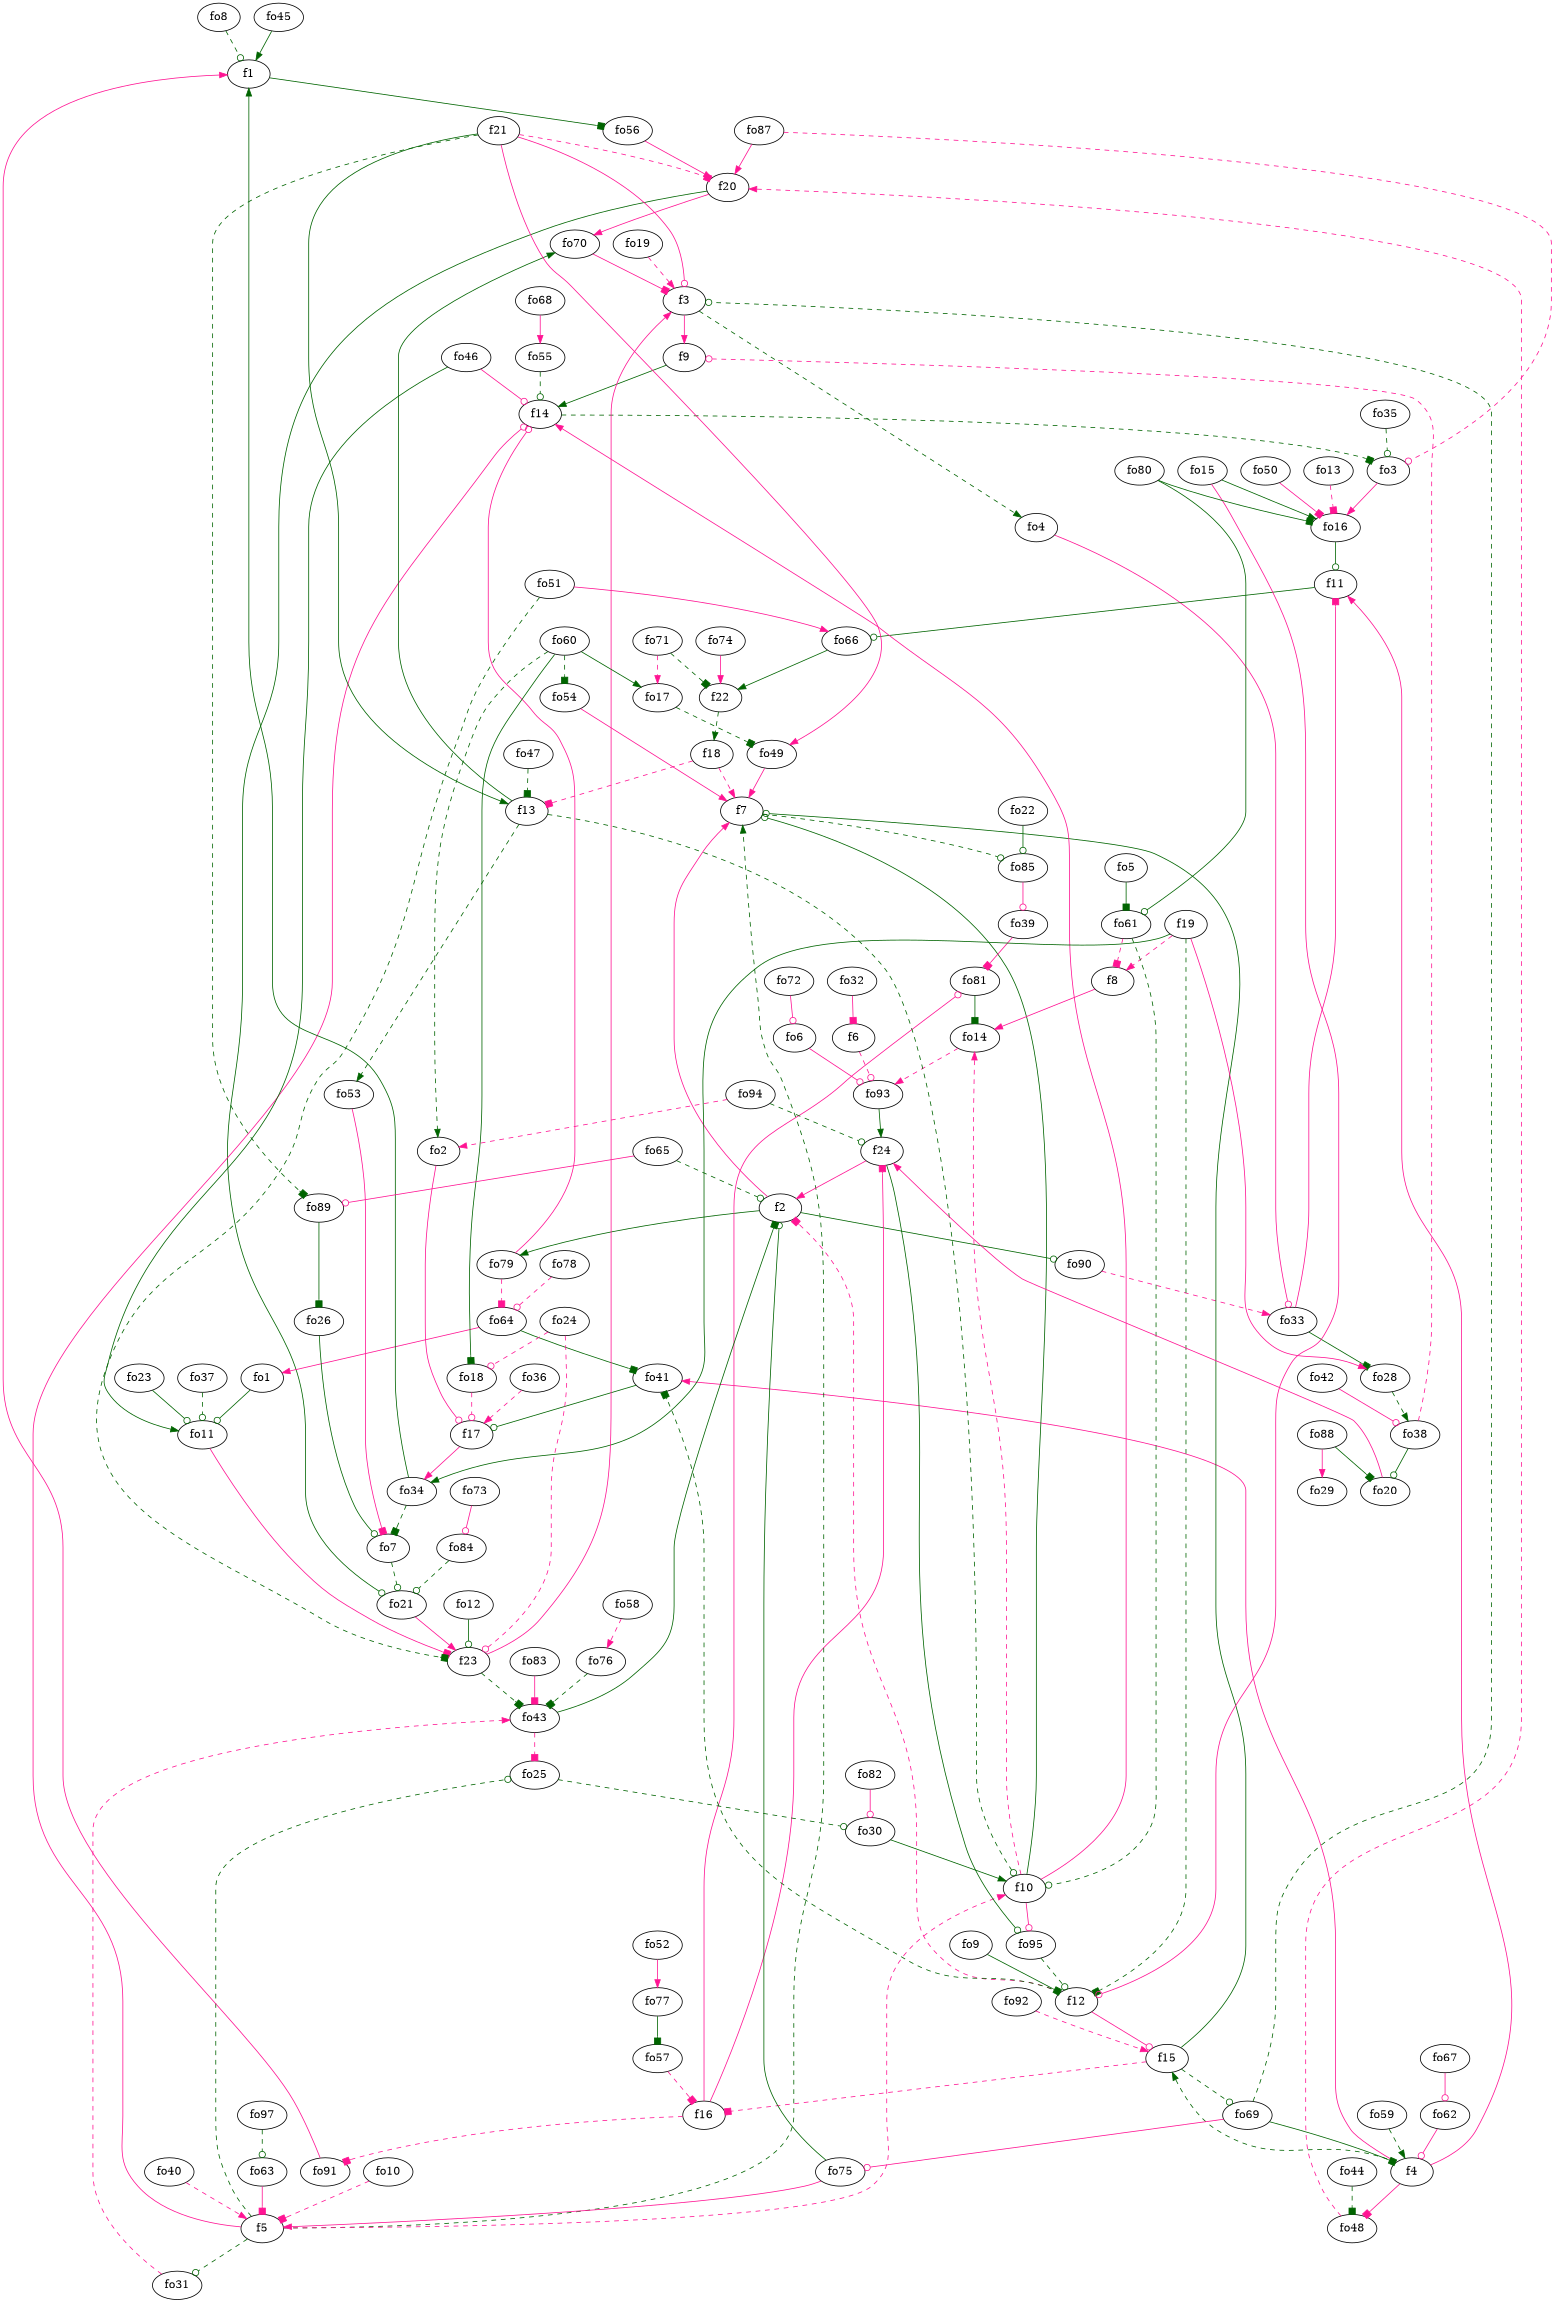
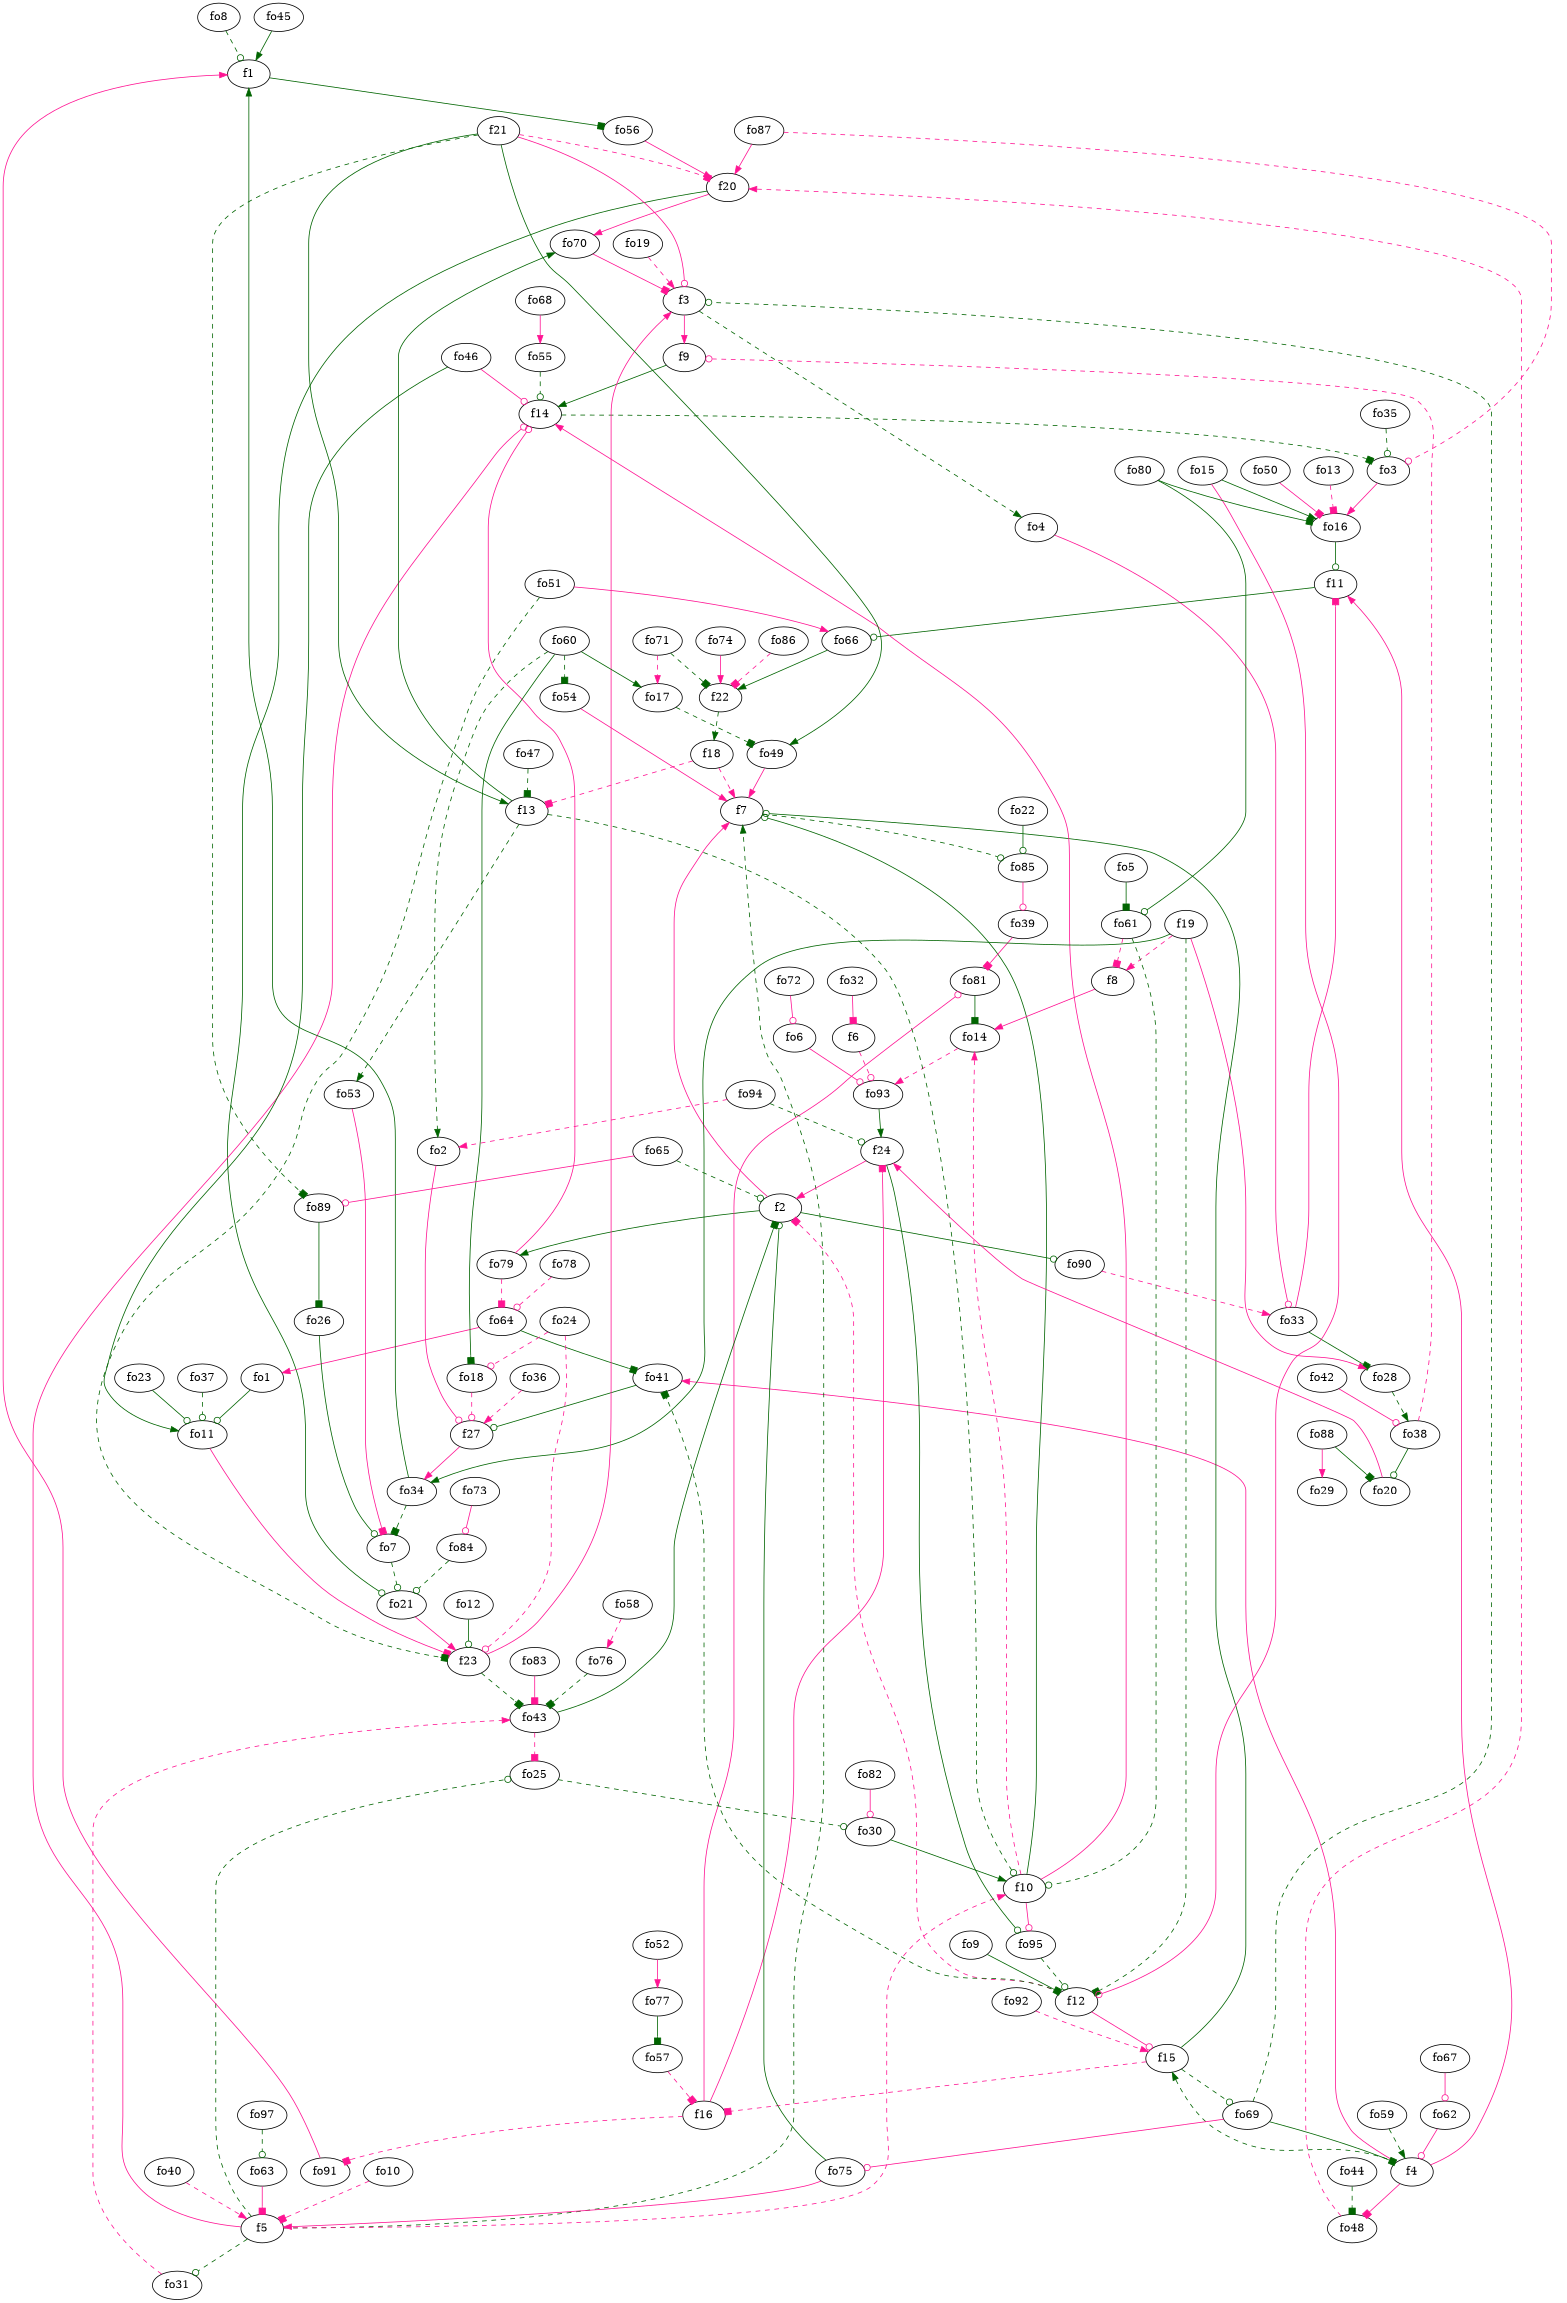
edge "f21" -> "fo49": color deeppink -> darkgreen
node "fo86": added
node "f17": label "f17" -> "f27"
